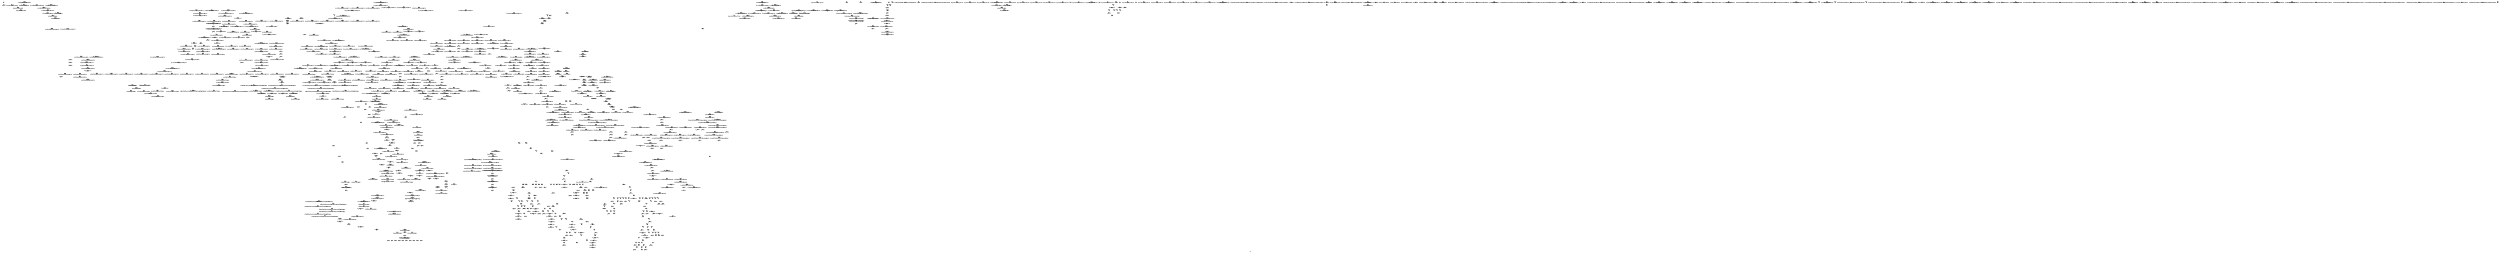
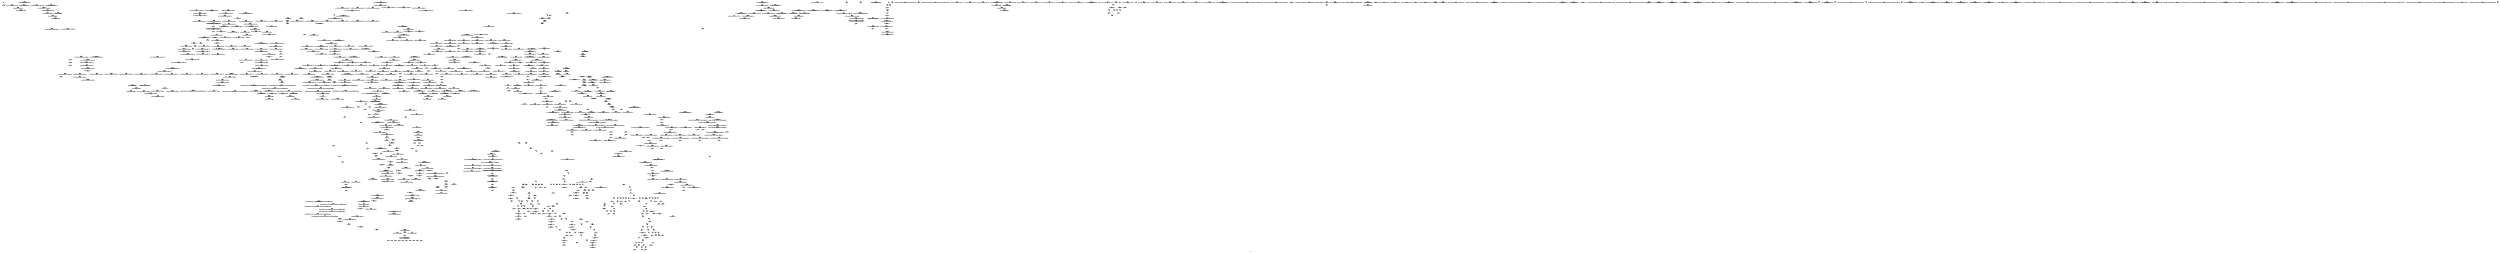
node "NodeID: 491": removed
